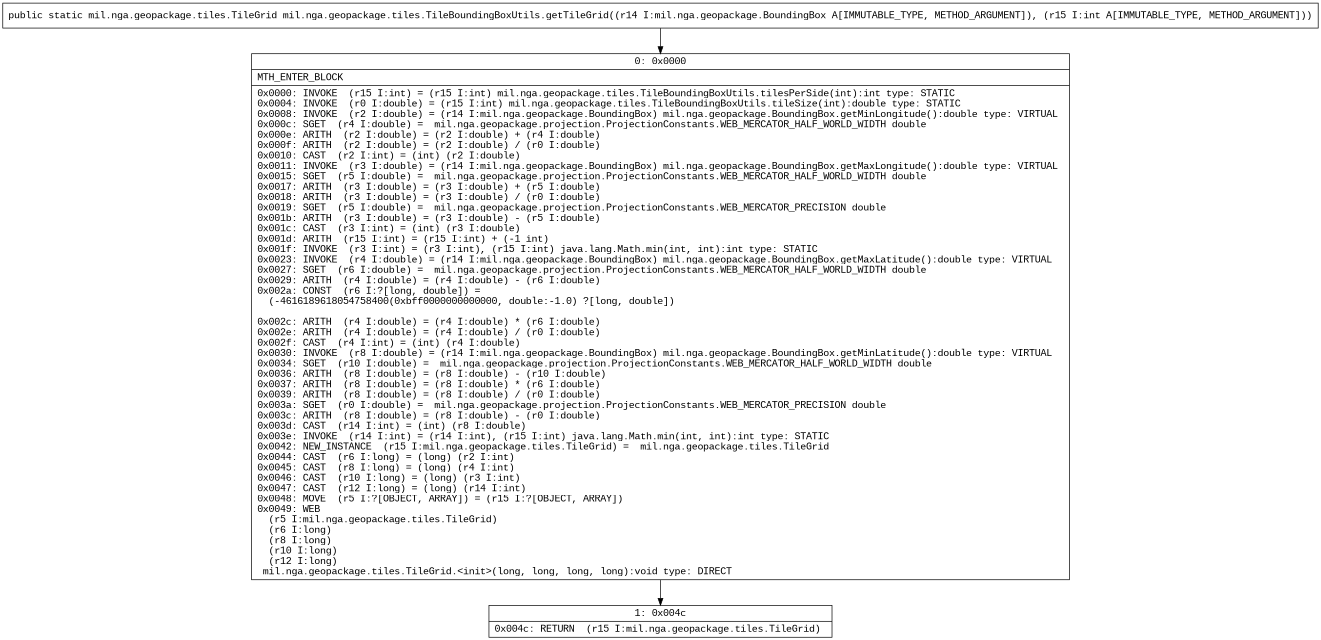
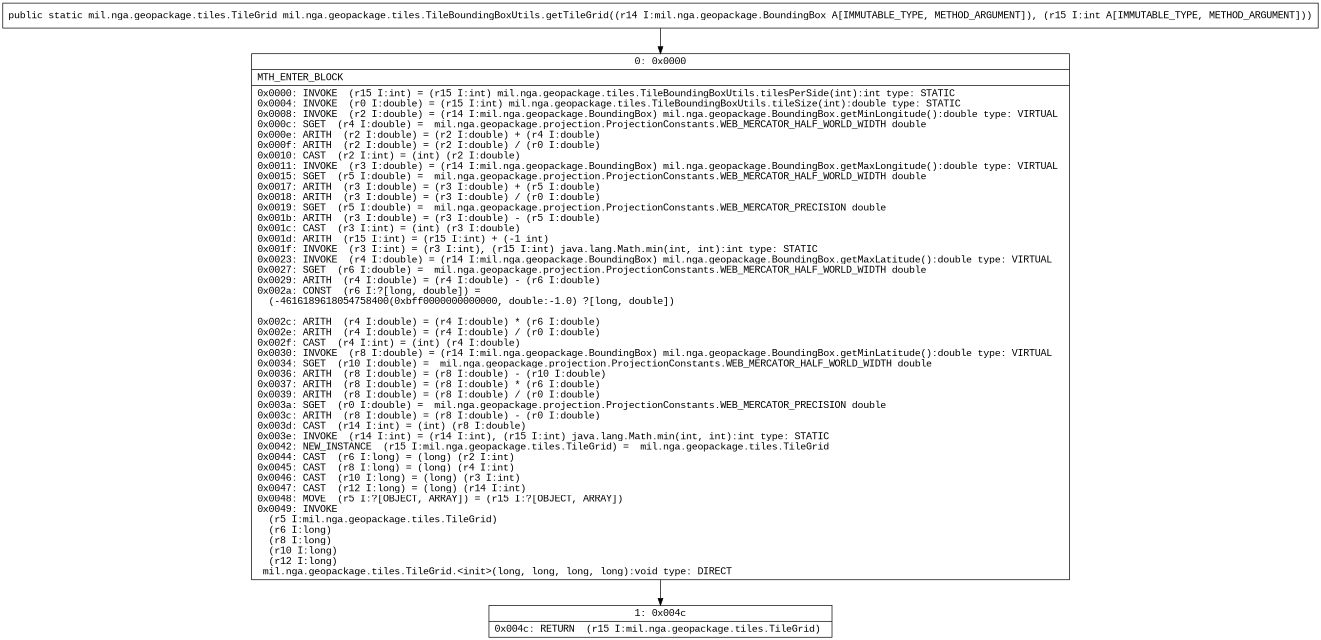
node "0: 0x0000": text "0x0049: WEB" -> "0x0049: INVOKE"
